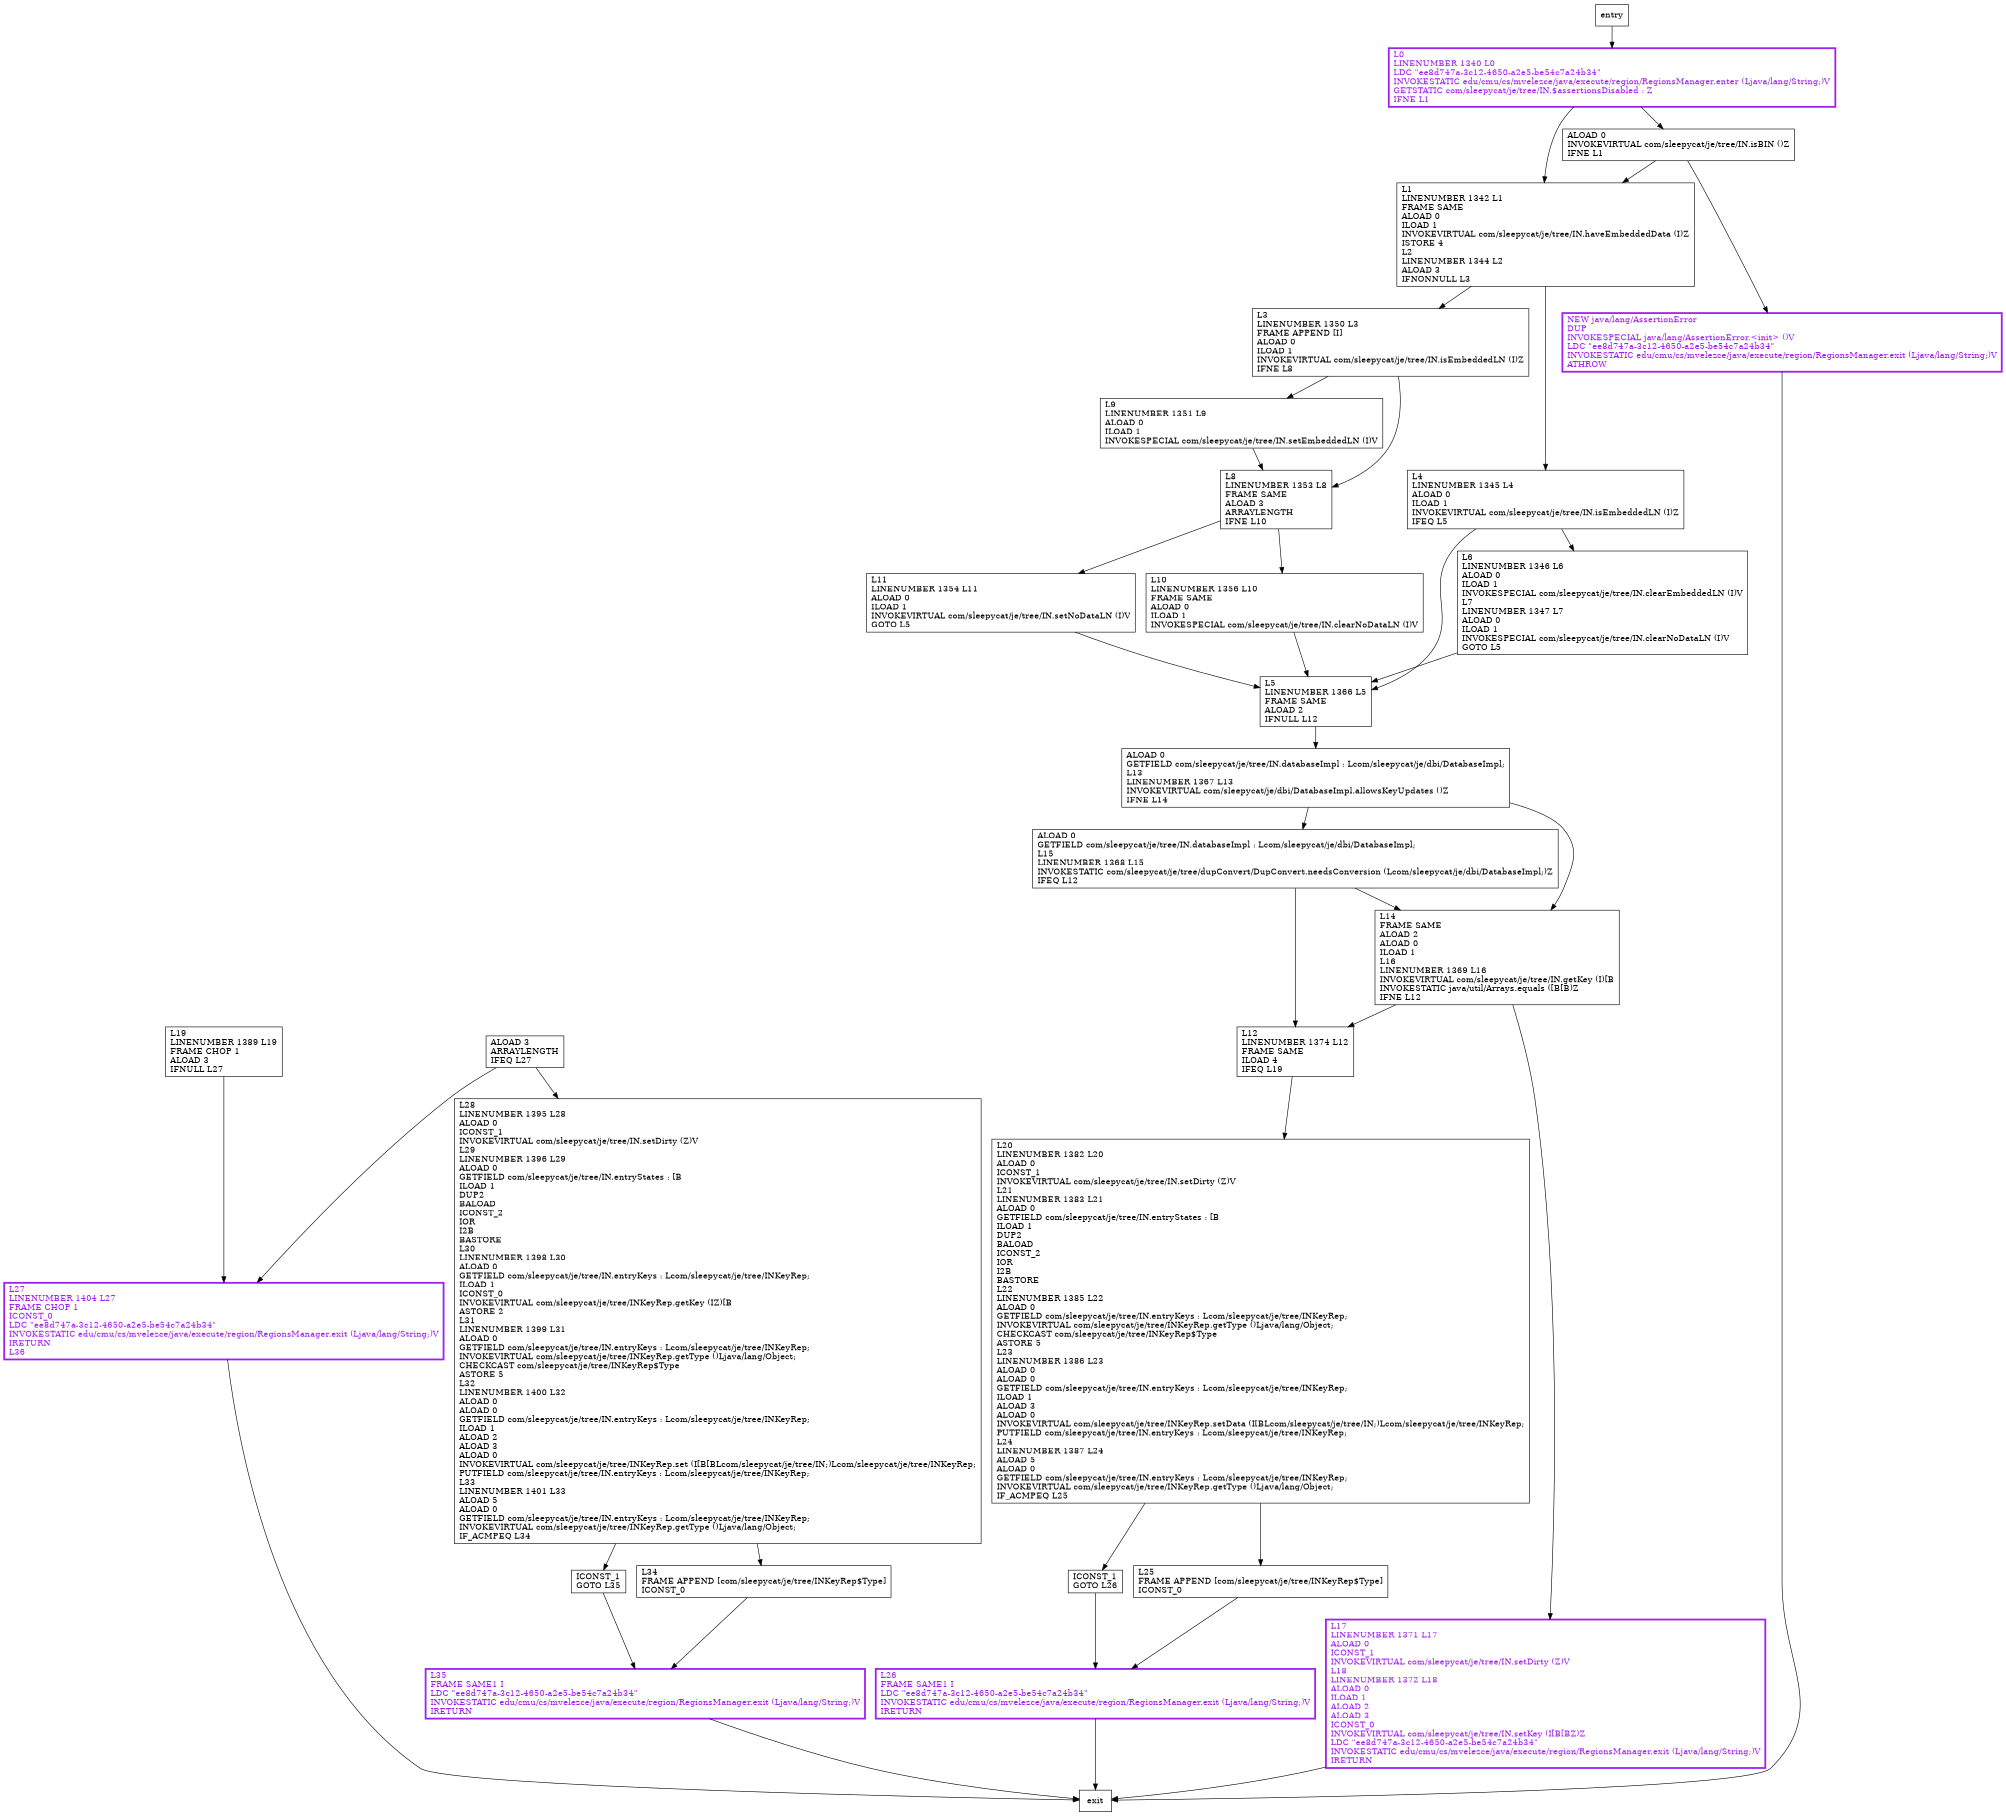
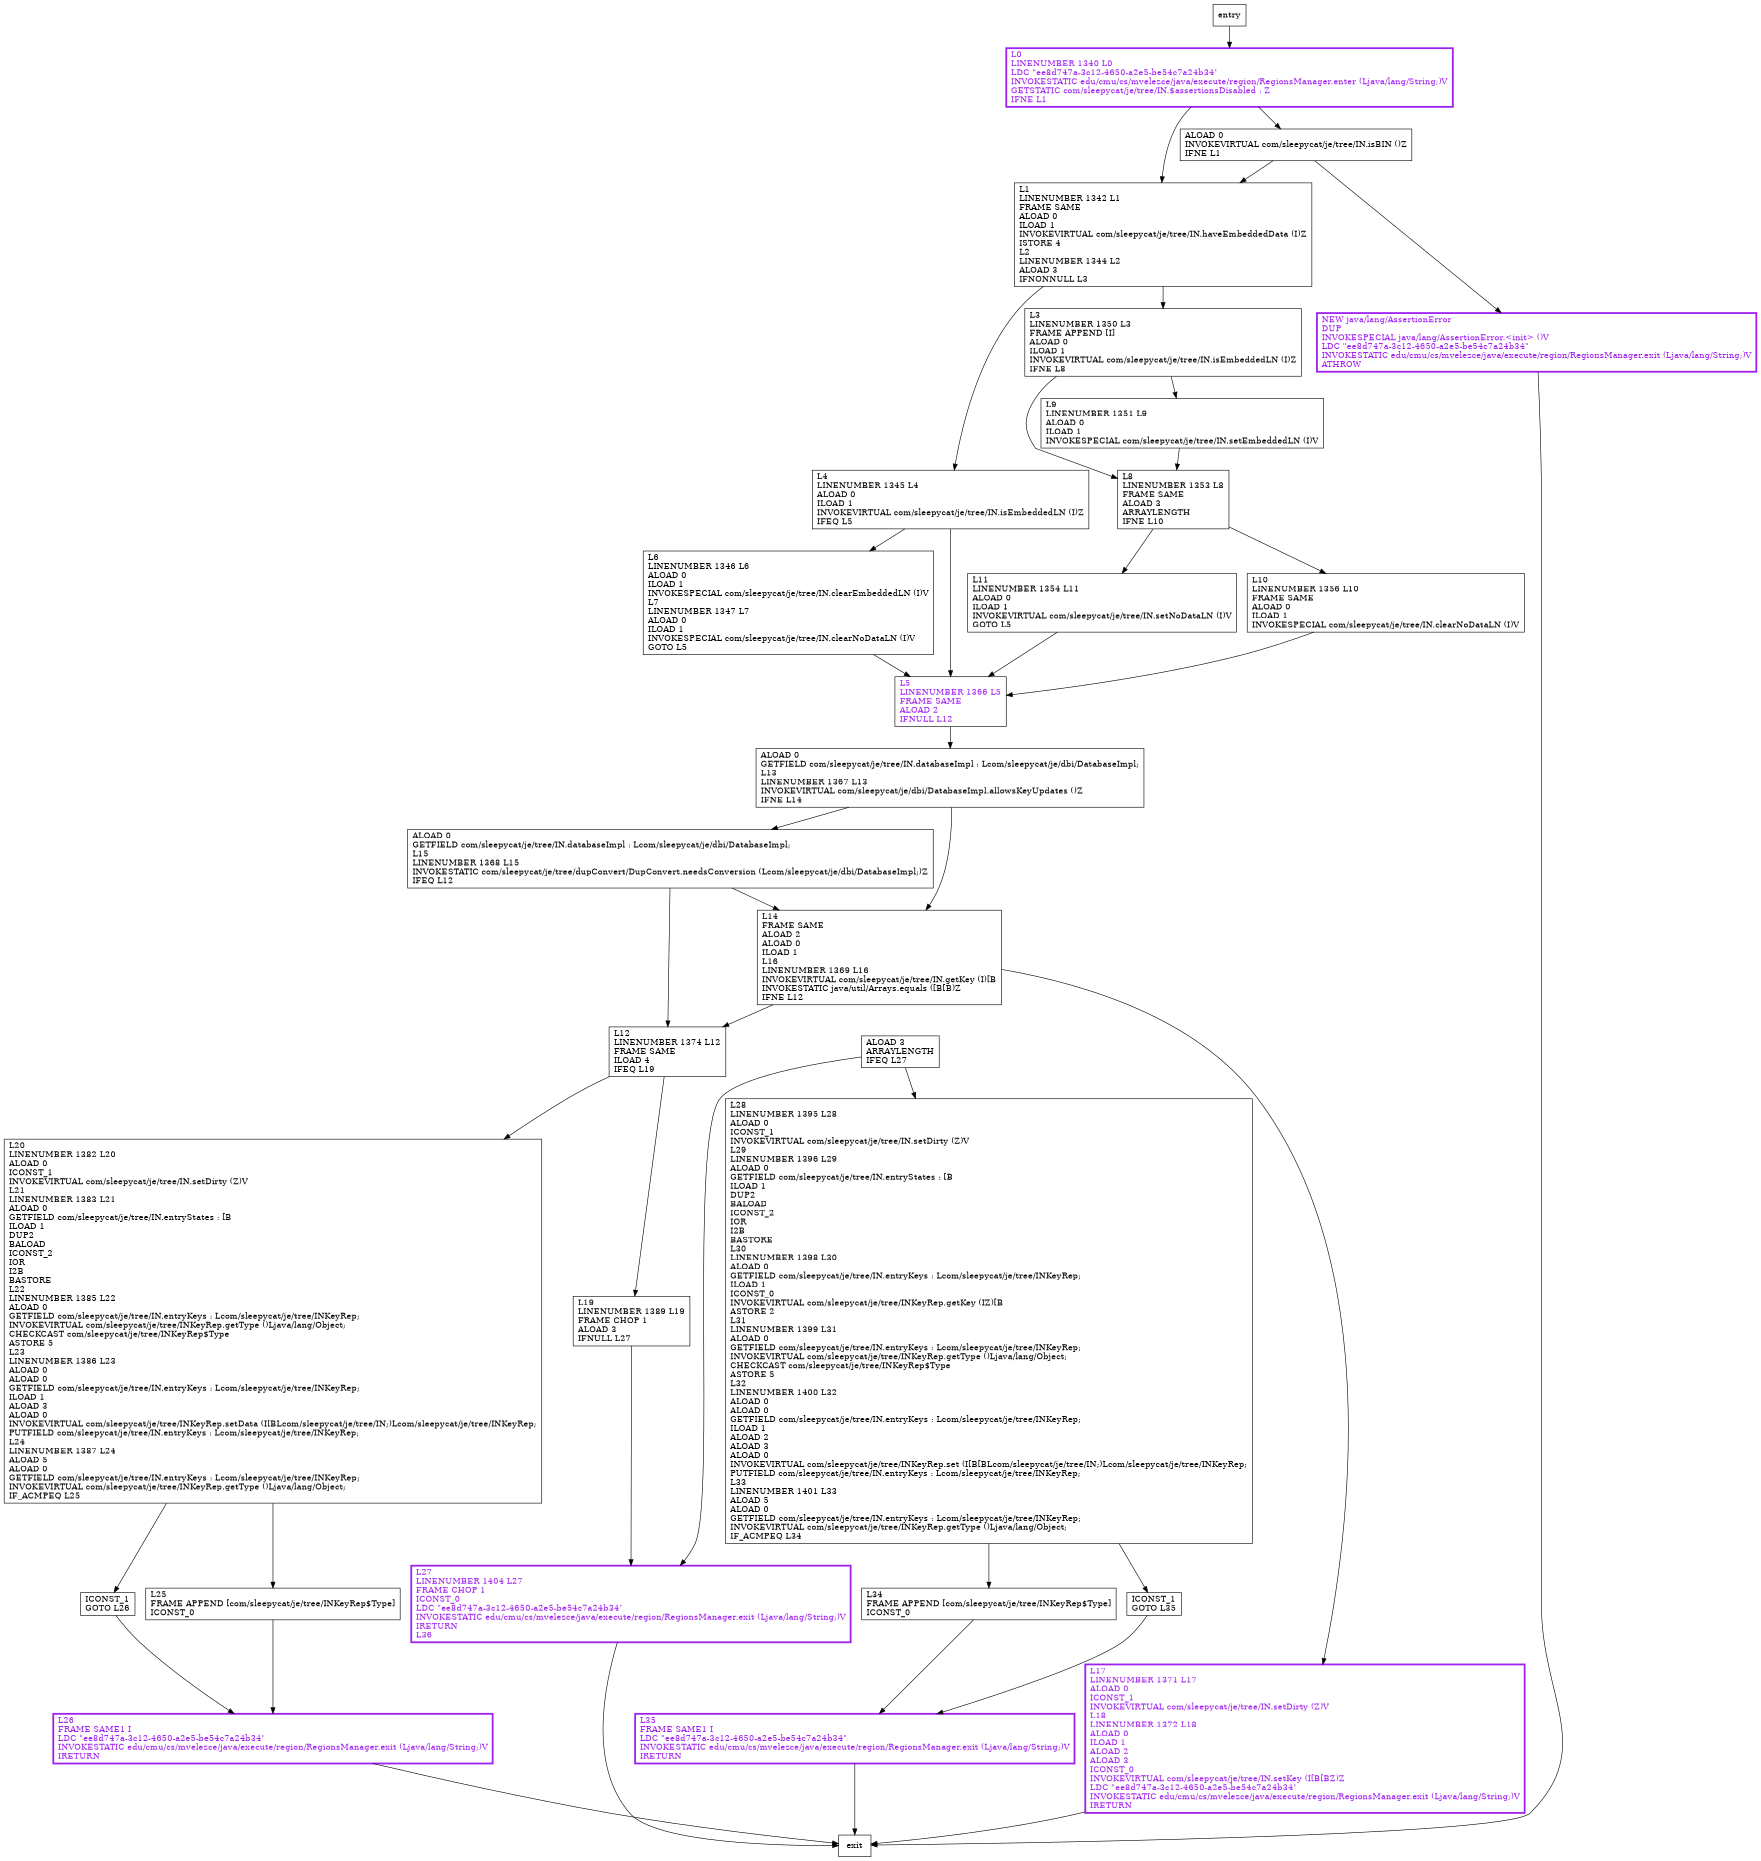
node "L5 LINENUMBER 1366 L5 FRAME SAME ALOAD 2 IFNULL L12": fontcolor black -> purple
edge "L12 LINENUMBER 1374 L12 FRAME SAME ILOAD 4 IFEQ L19" -> "L19 LINENUMBER 1389 L19 FRAME CHOP 1 ALOAD 3 IFNULL L27": added
